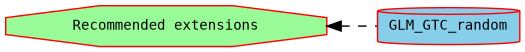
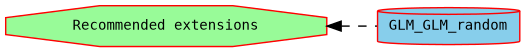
node "GLM_GTC_random": label "GLM_GTC_random" -> "GLM_GLM_random"
